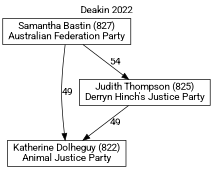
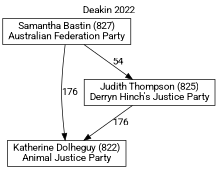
edge "Samantha Bastin (827) Australian Federation Party" -> "Katherine Dolheguy (822) Animal Justice Party": label "49" -> "176"
edge "Judith Thompson (825) Derryn Hinch's Justice Party" -> "Katherine Dolheguy (822) Animal Justice Party": label "49" -> "176"
